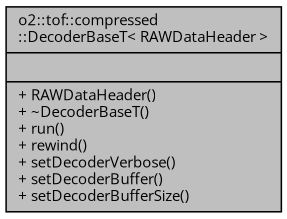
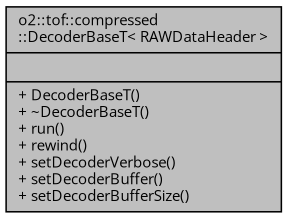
node "o2::tof::compressed": text "+ RAWDataHeader()" -> "+ DecoderBaseT()"
